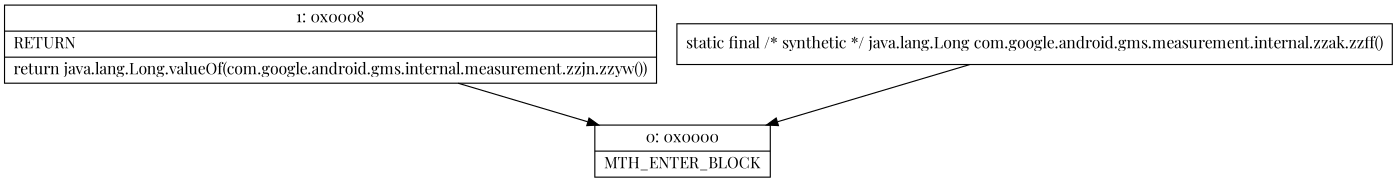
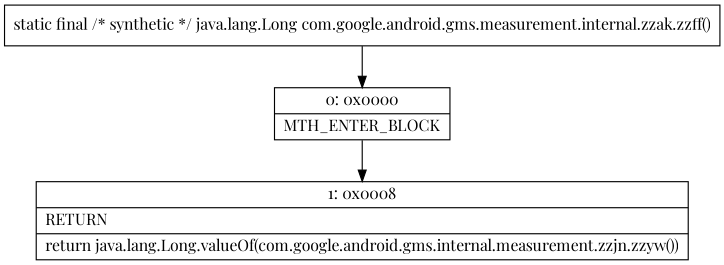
edge "1: 0x0008" -> "0: 0x0000": reversed
